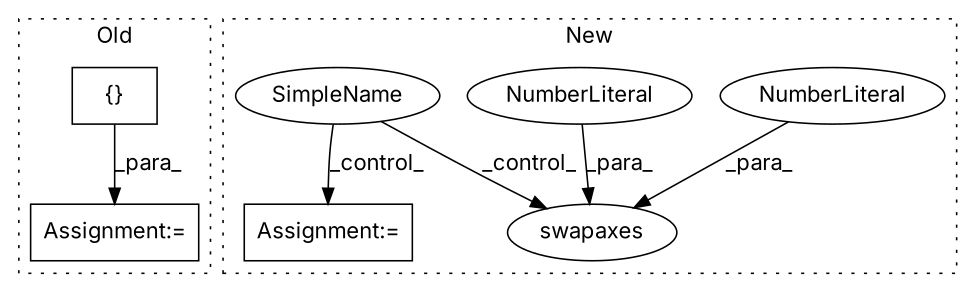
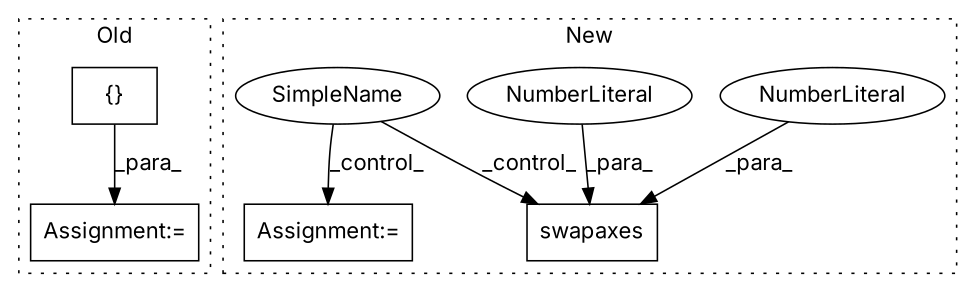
node "swapaxes": shape ellipse -> box
